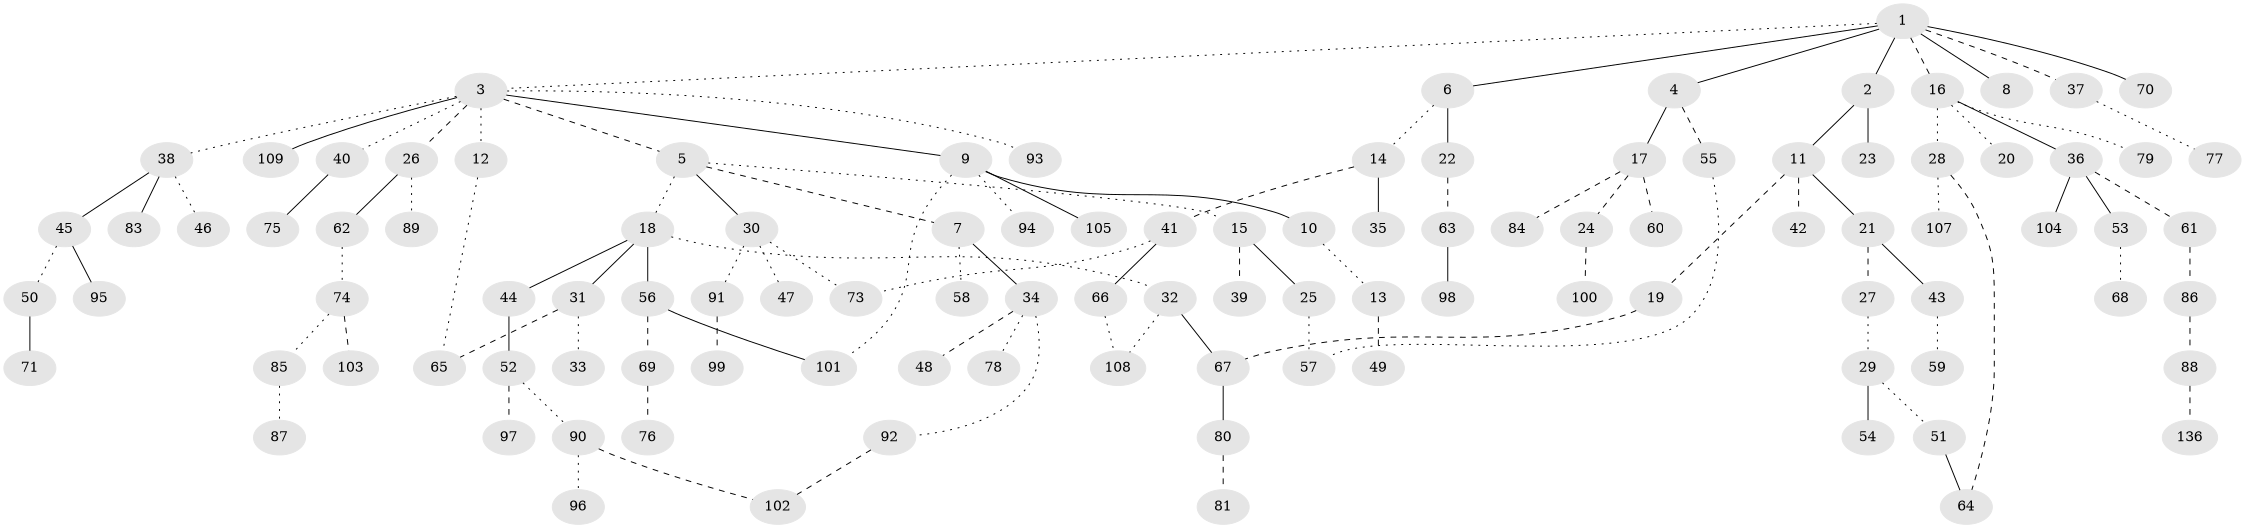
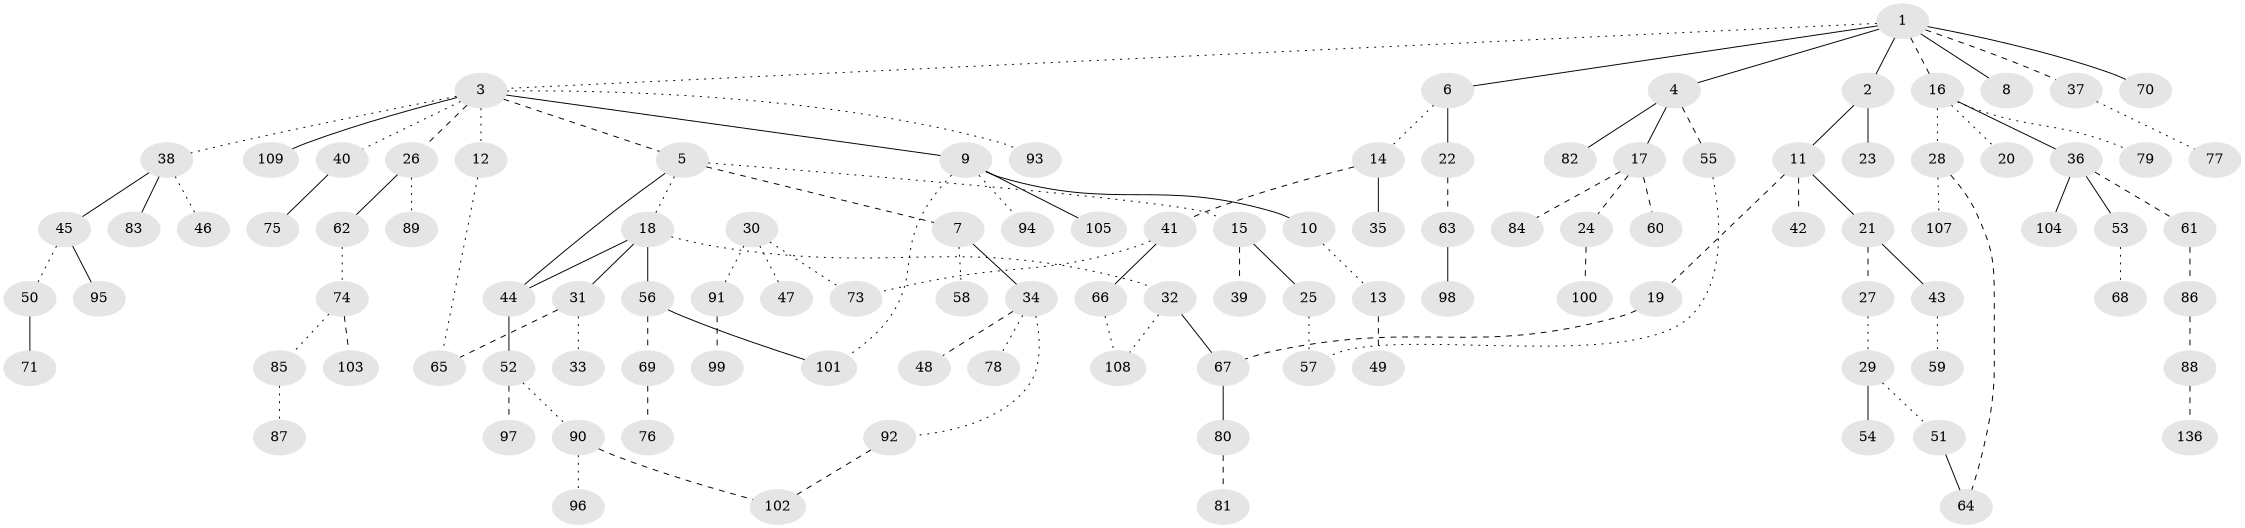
node "82": added
edge "5" -- "30": now "5" -- "44"
